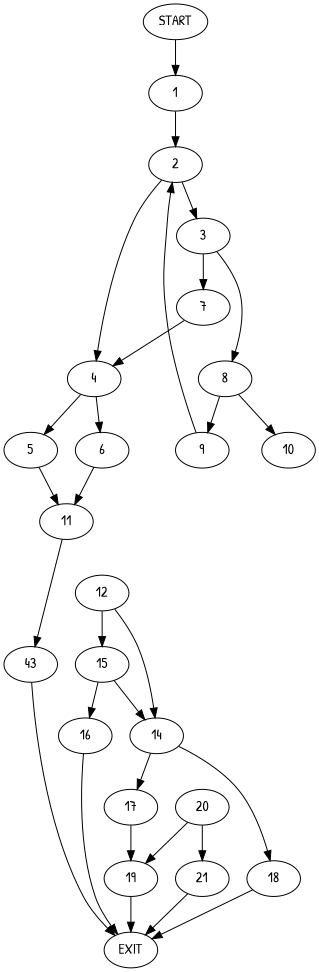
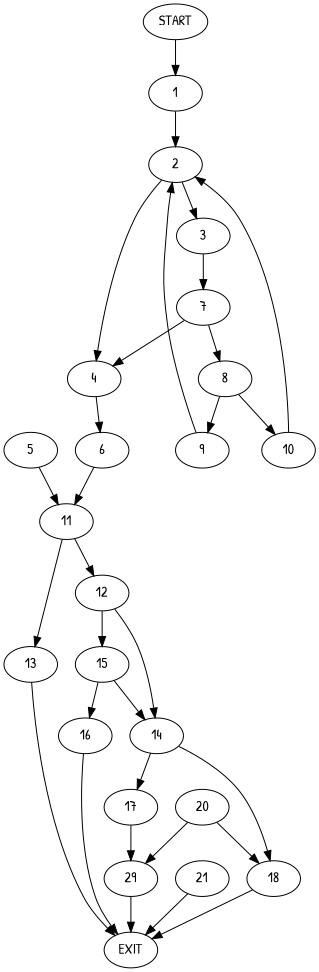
edge "10" -> "2": added
edge "3" -> "8": now "7" -> "8"
edge "4" -> "5": removed
edge "11" -> "12": added
node "43": label "43" -> "13"
edge "20" -> "21": now "20" -> "18"
node "19": label "19" -> "29"
